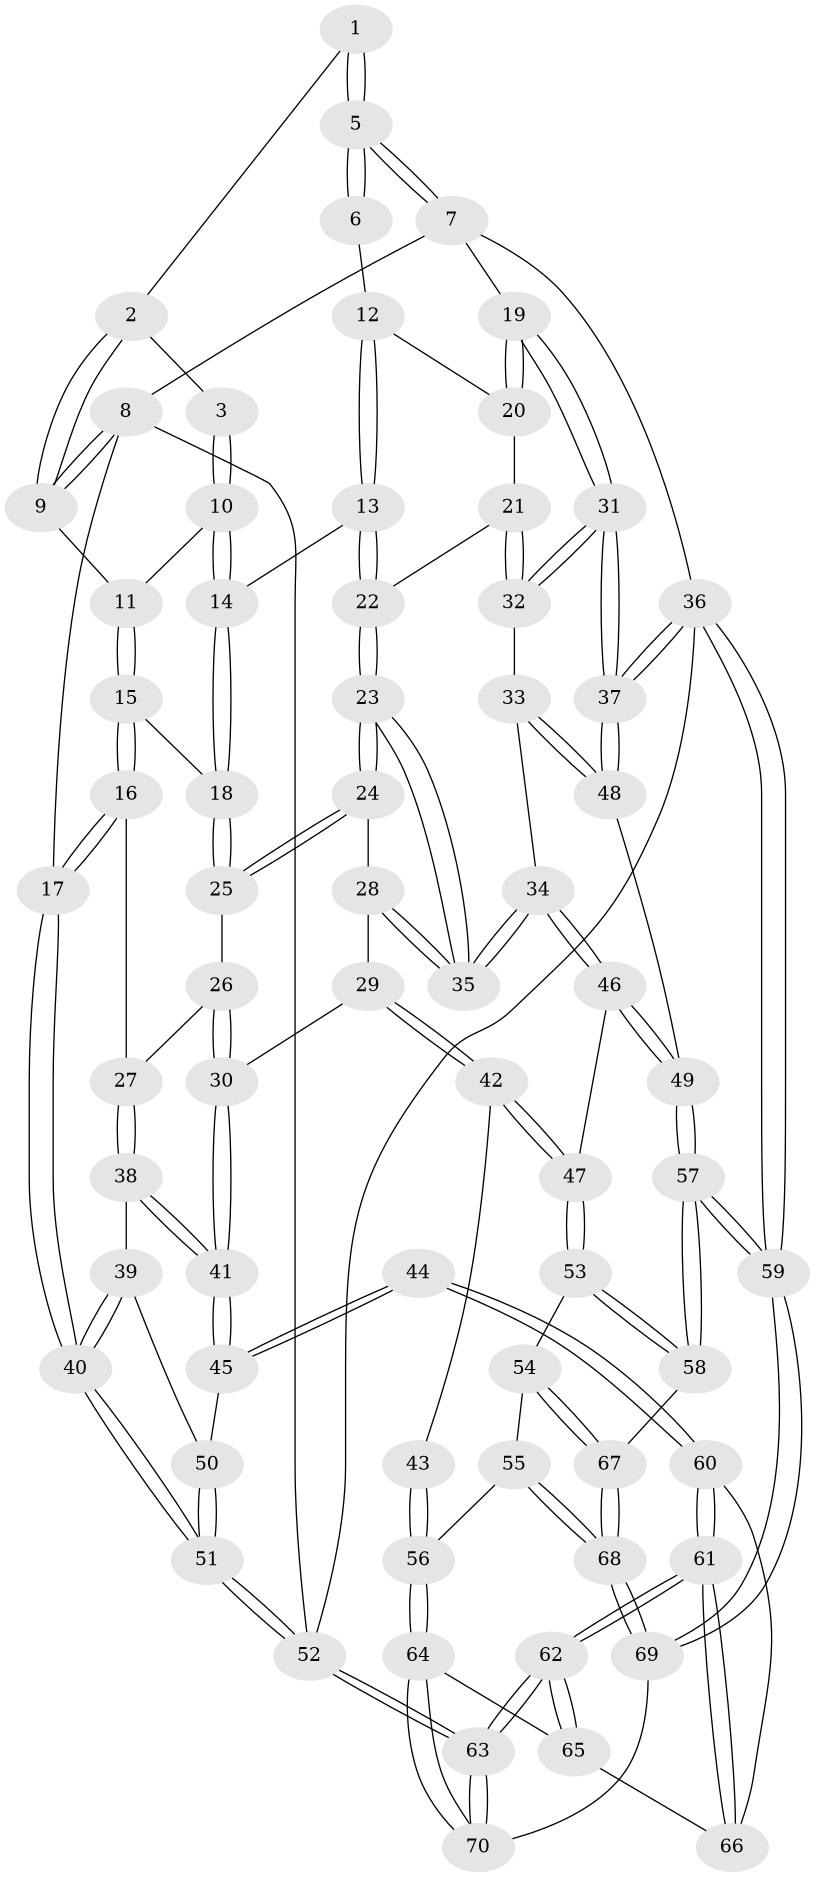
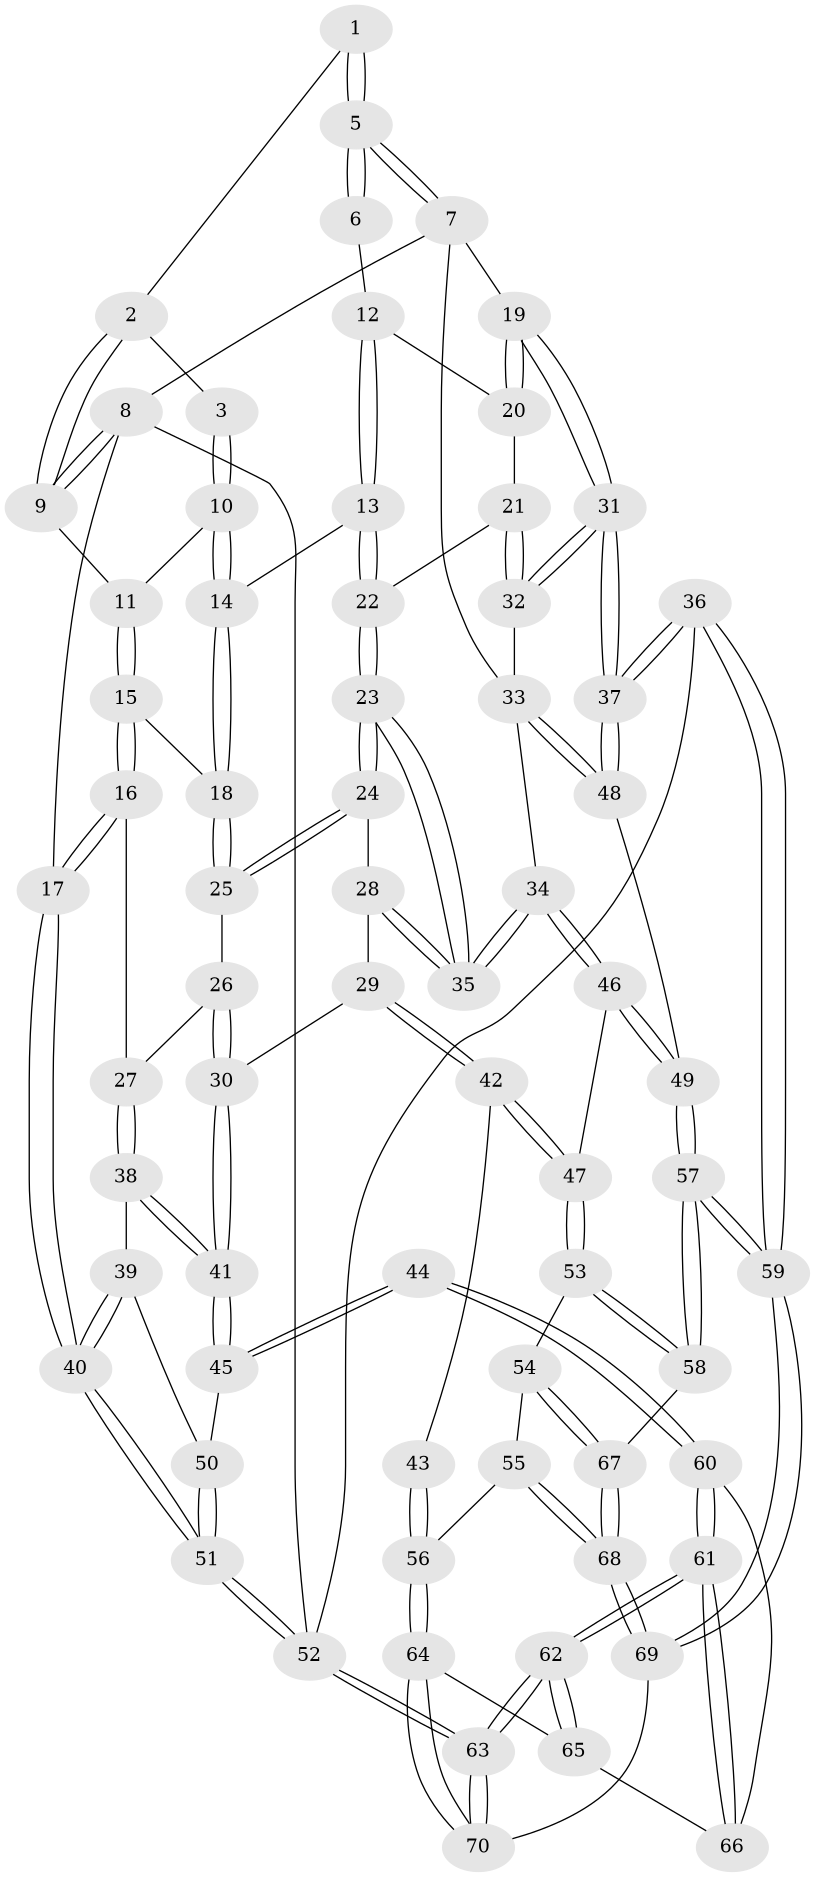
edge "7" -- "36": now "7" -- "33"
